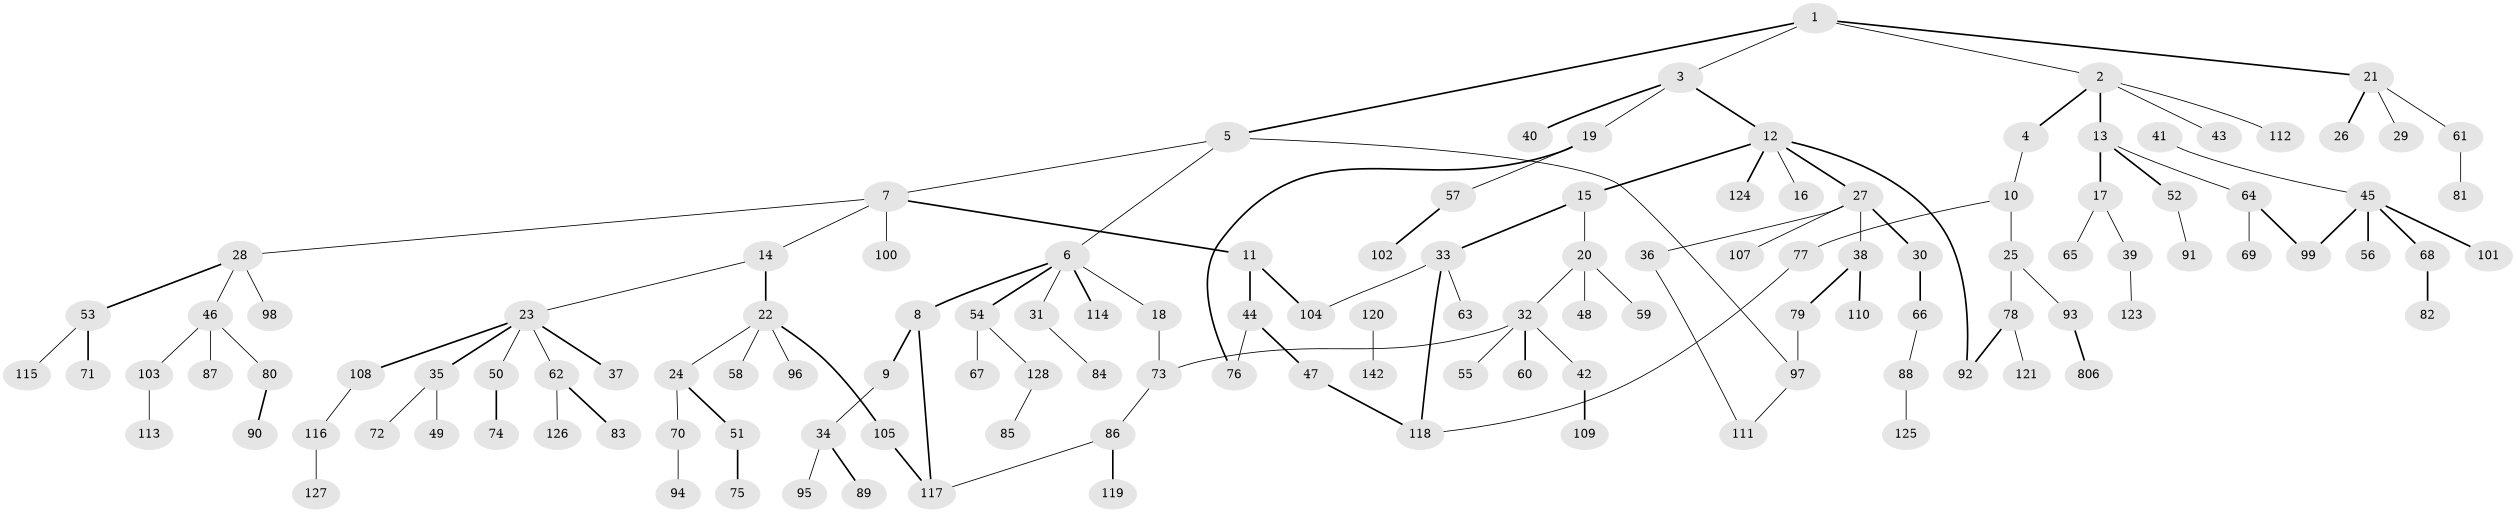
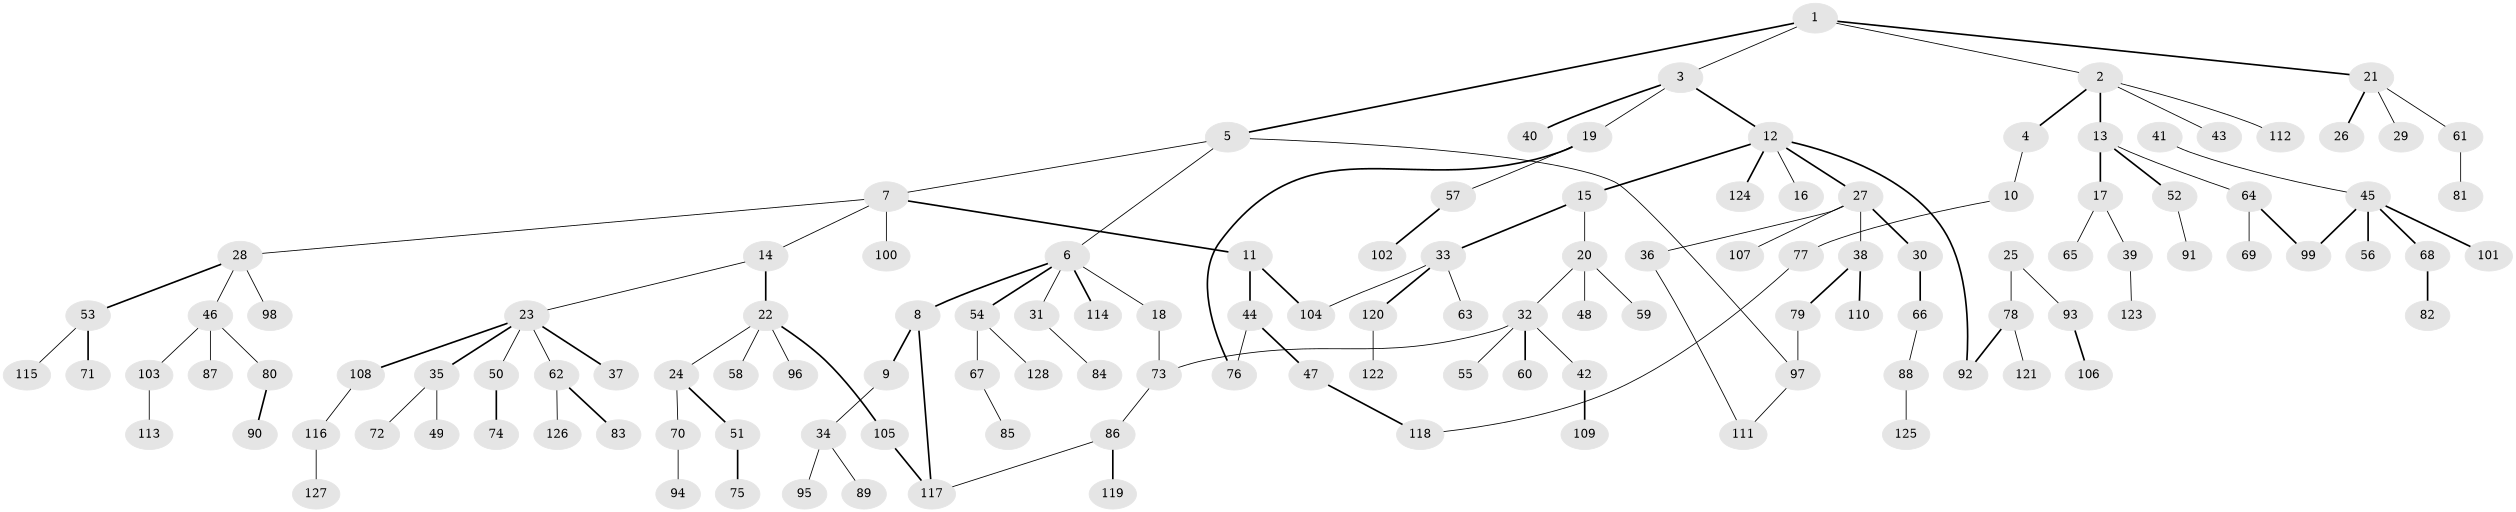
edge "10" -- "25": removed
edge "33" -- "118": now "33" -- "120"
node "142": label "142" -> "122"
node "806": label "806" -> "106"
edge "128" -- "85": now "67" -- "85"
edge "34" -- "89": style bold -> solid
